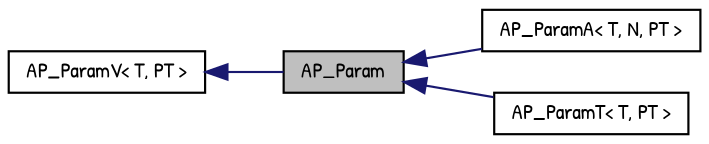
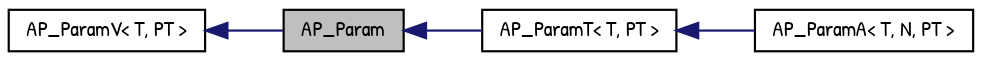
edge "AP_ParamA< T, N, PT >" -> "AP_Param": now "AP_ParamA< T, N, PT >" -> "AP_ParamT< T, PT >"
